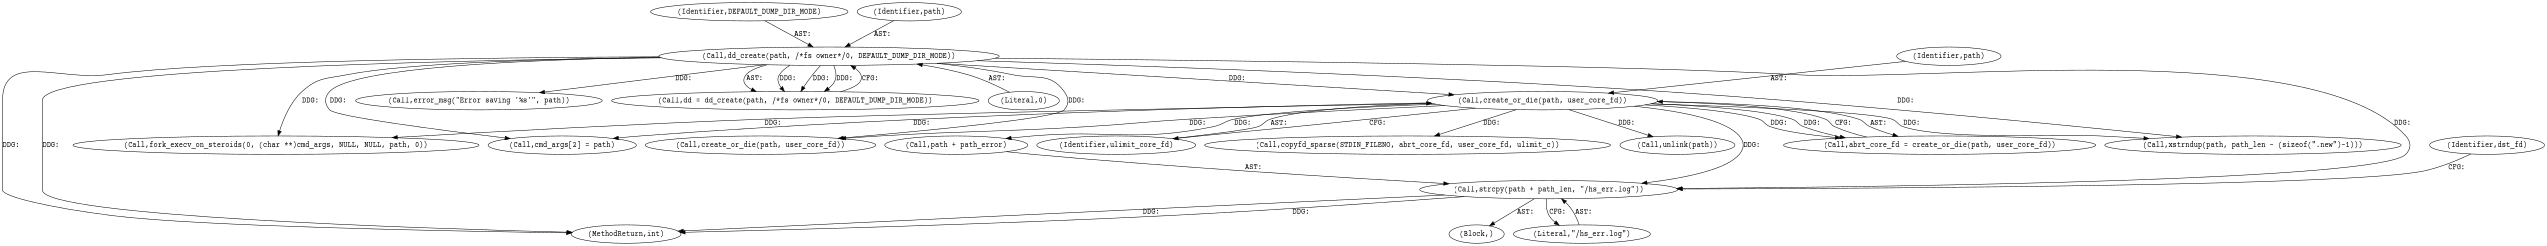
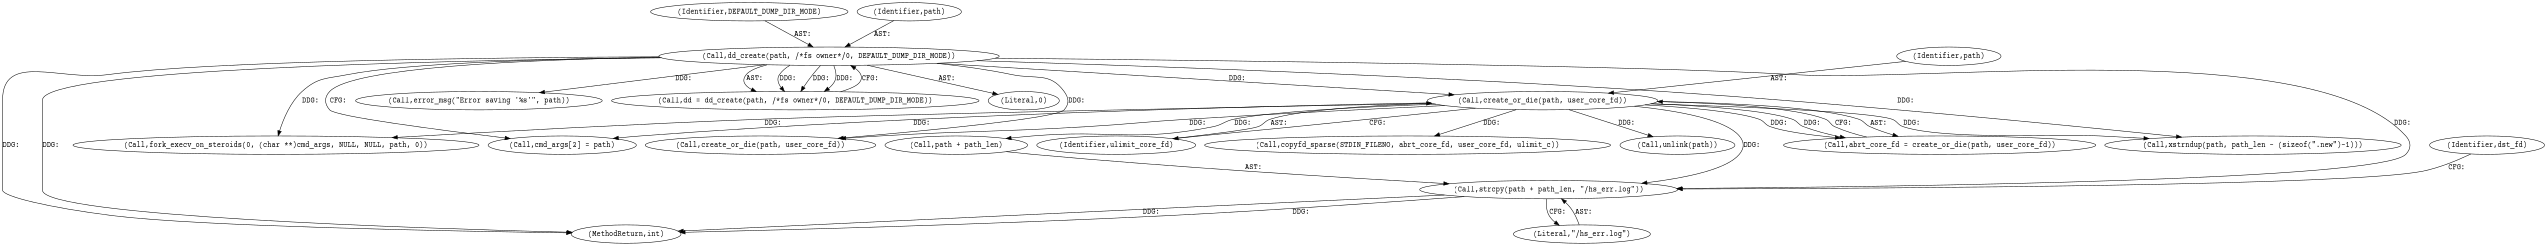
edge "(Literal,0)" -> "(Call,dd_create(path, /*fs owner*/0, DEFAULT_DUMP_DIR_MODE))": reversed
edge "(Call,dd_create(path, /*fs owner*/0, DEFAULT_DUMP_DIR_MODE))" -> "(Call,cmd_args[2] = path)": label "DDG: " -> "CFG: "
node "(Call,path + path_error)": label "(Call,path + path_error)" -> "(Call,path + path_len)"
node "(Block,)": removed
